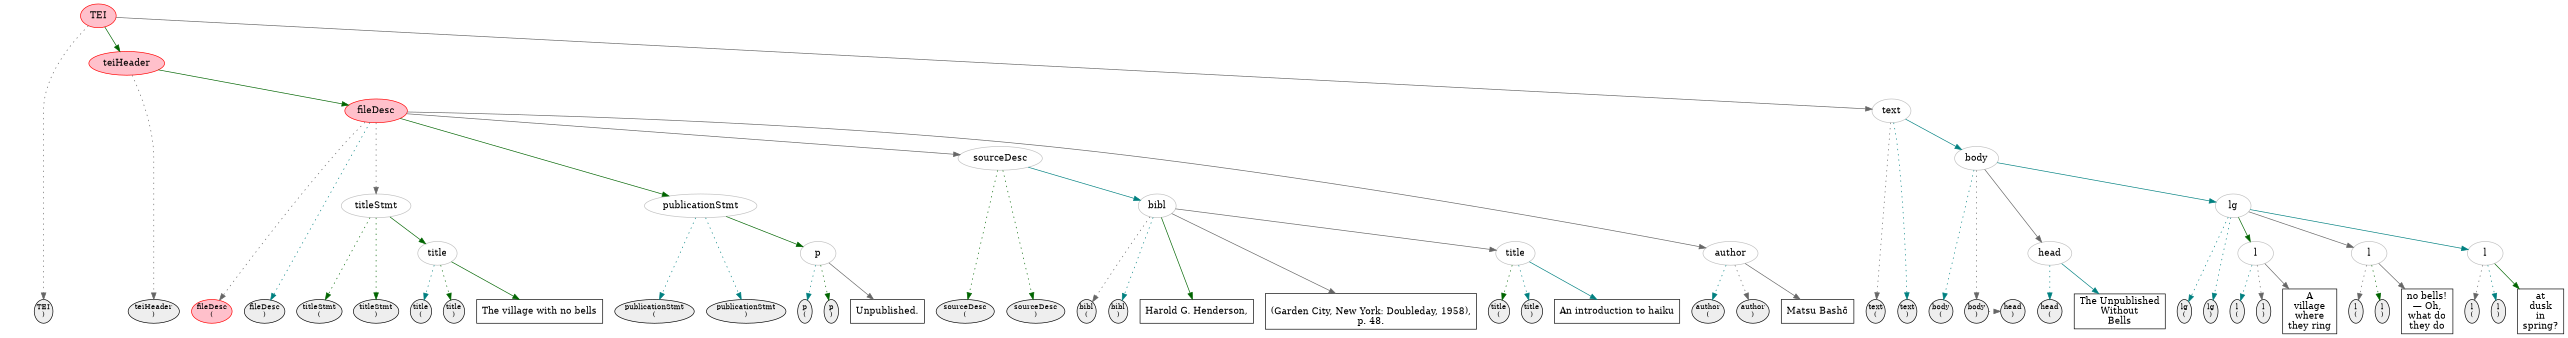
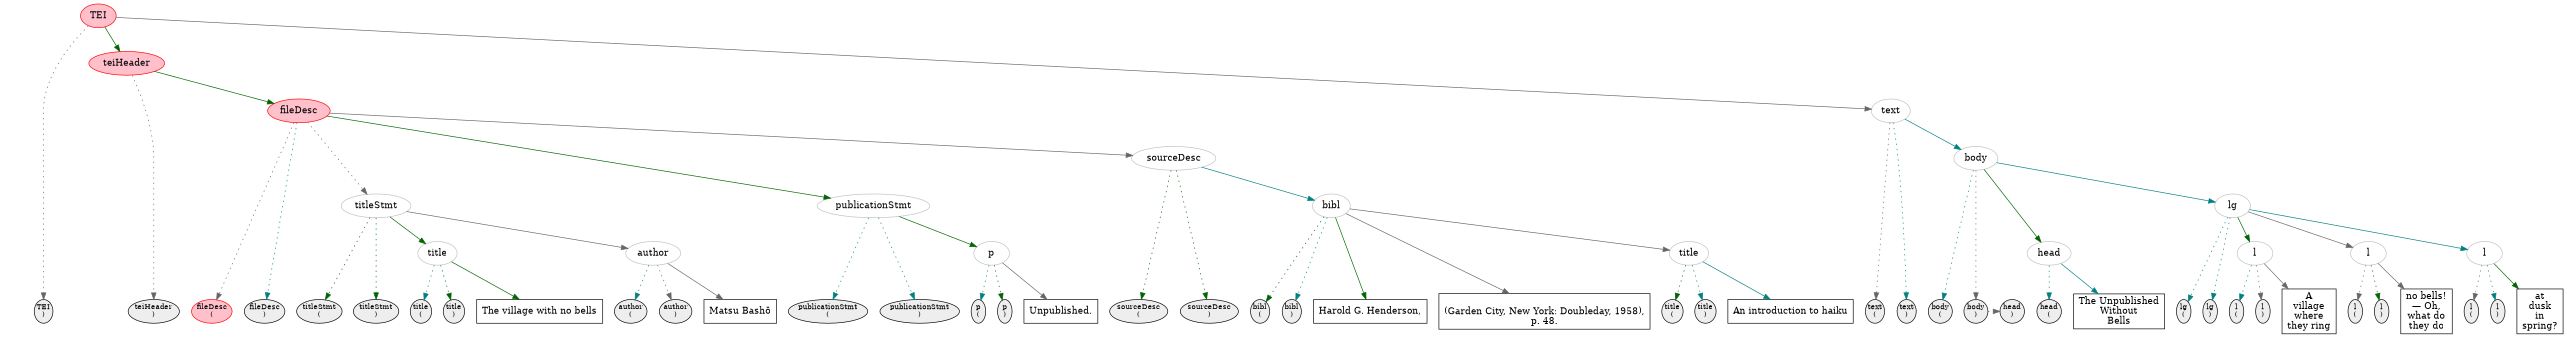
edge "fileDesc" -> "author": now "titleStmt" -> "author"
edge "body" -> "head": color gray40 -> darkgreen
edge "bibl" -> "bibl (": color gray40 -> darkgreen
